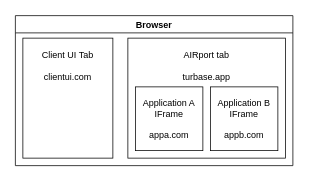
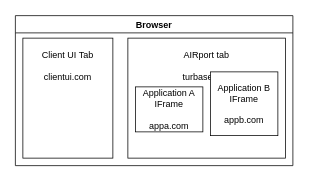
node "Application A IFrame appa.com": size 68x64 -> 68x45
node "Application B IFrame appb.com": moved (244, 119) -> (244, 104)
